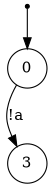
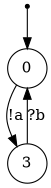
edge "3" -> "0": added, label "?b"
